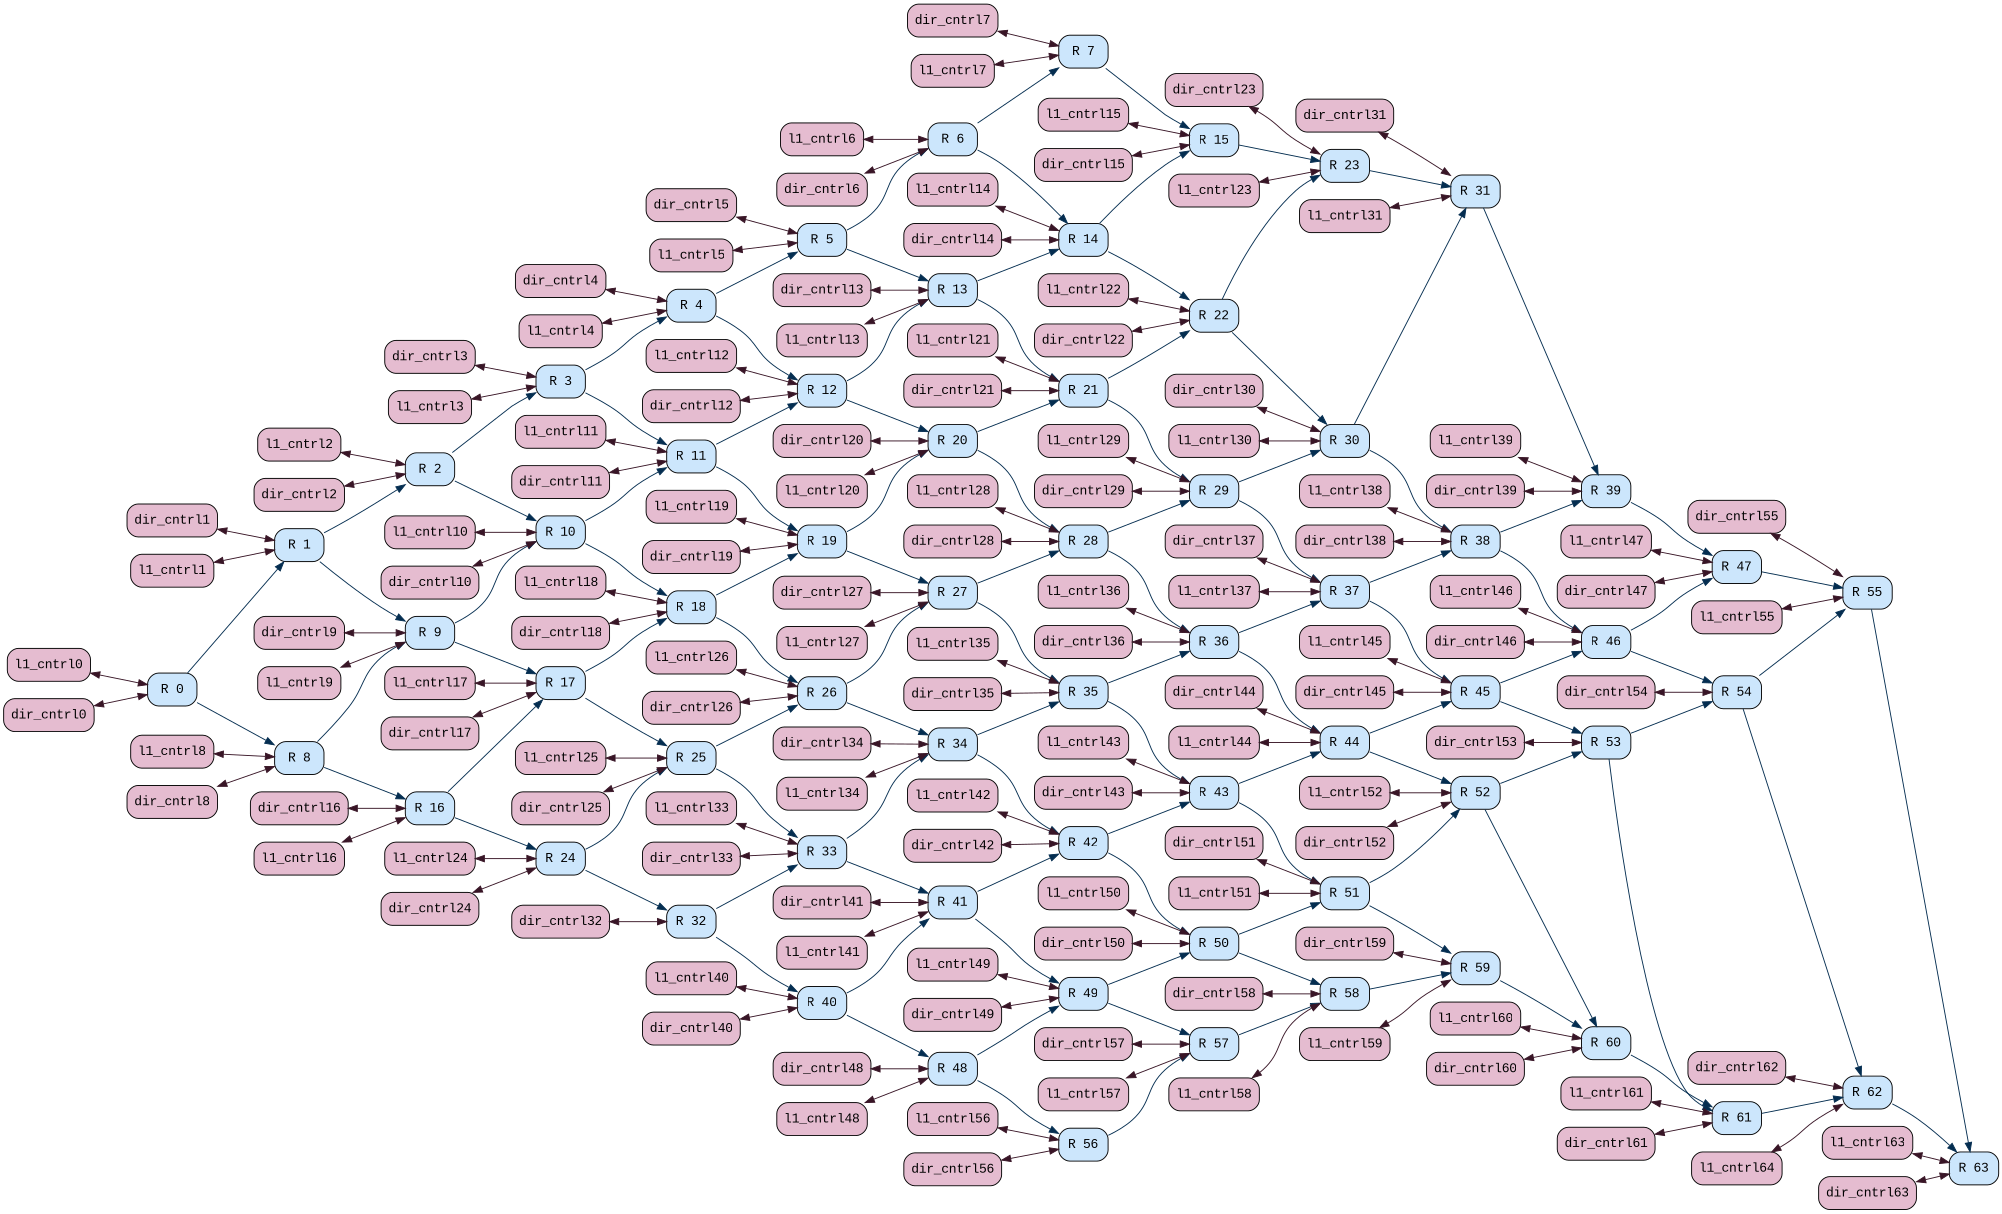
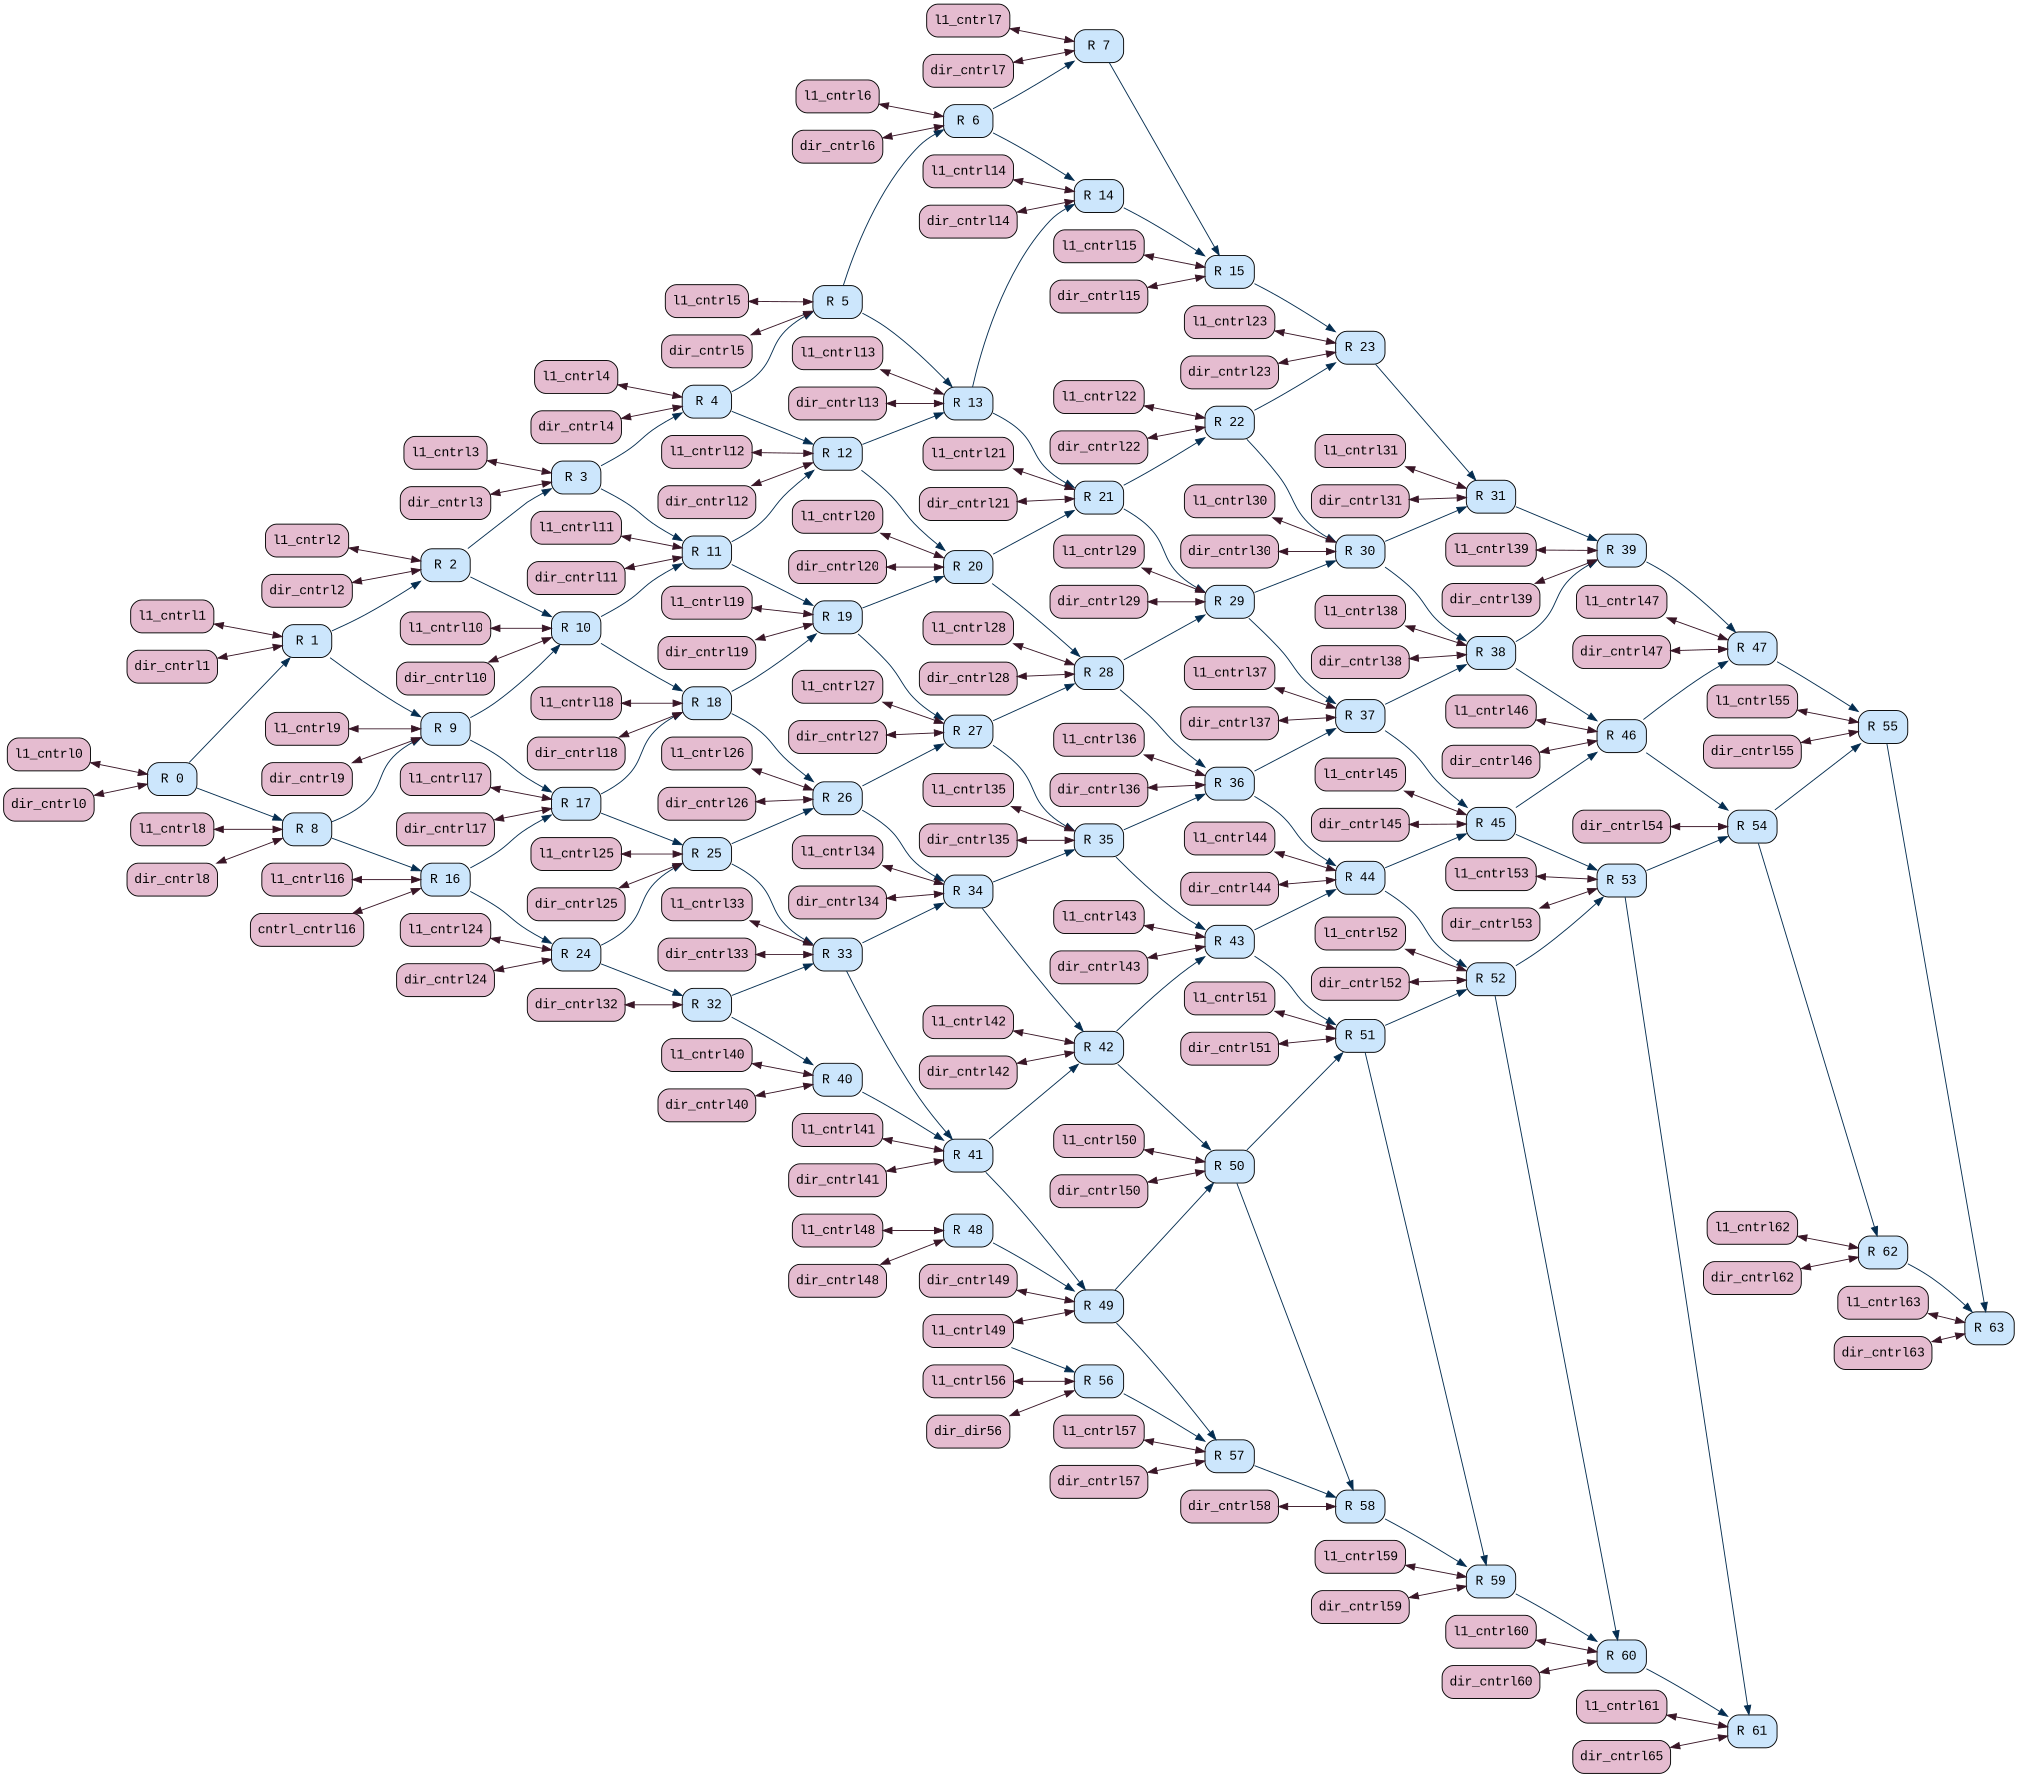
edge "R 14" -- "R 22": removed
node "dir_cntrl16": label "dir_cntrl16" -> "cntrl_cntrl16"
node "l1_cntrl53": added
edge "R 40" -- "R 48": removed
node "l1_cntrl58": removed
edge "R 48" -- "R 56": now "l1_cntrl49" -- "R 56"
edge "R 62" -- "R 61": removed
node "dir_cntrl61": label "dir_cntrl61" -> "dir_cntrl65"
node "l1_cntrl64": label "l1_cntrl64" -> "l1_cntrl62"
node "dir_cntrl56": label "dir_cntrl56" -> "dir_dir56"
